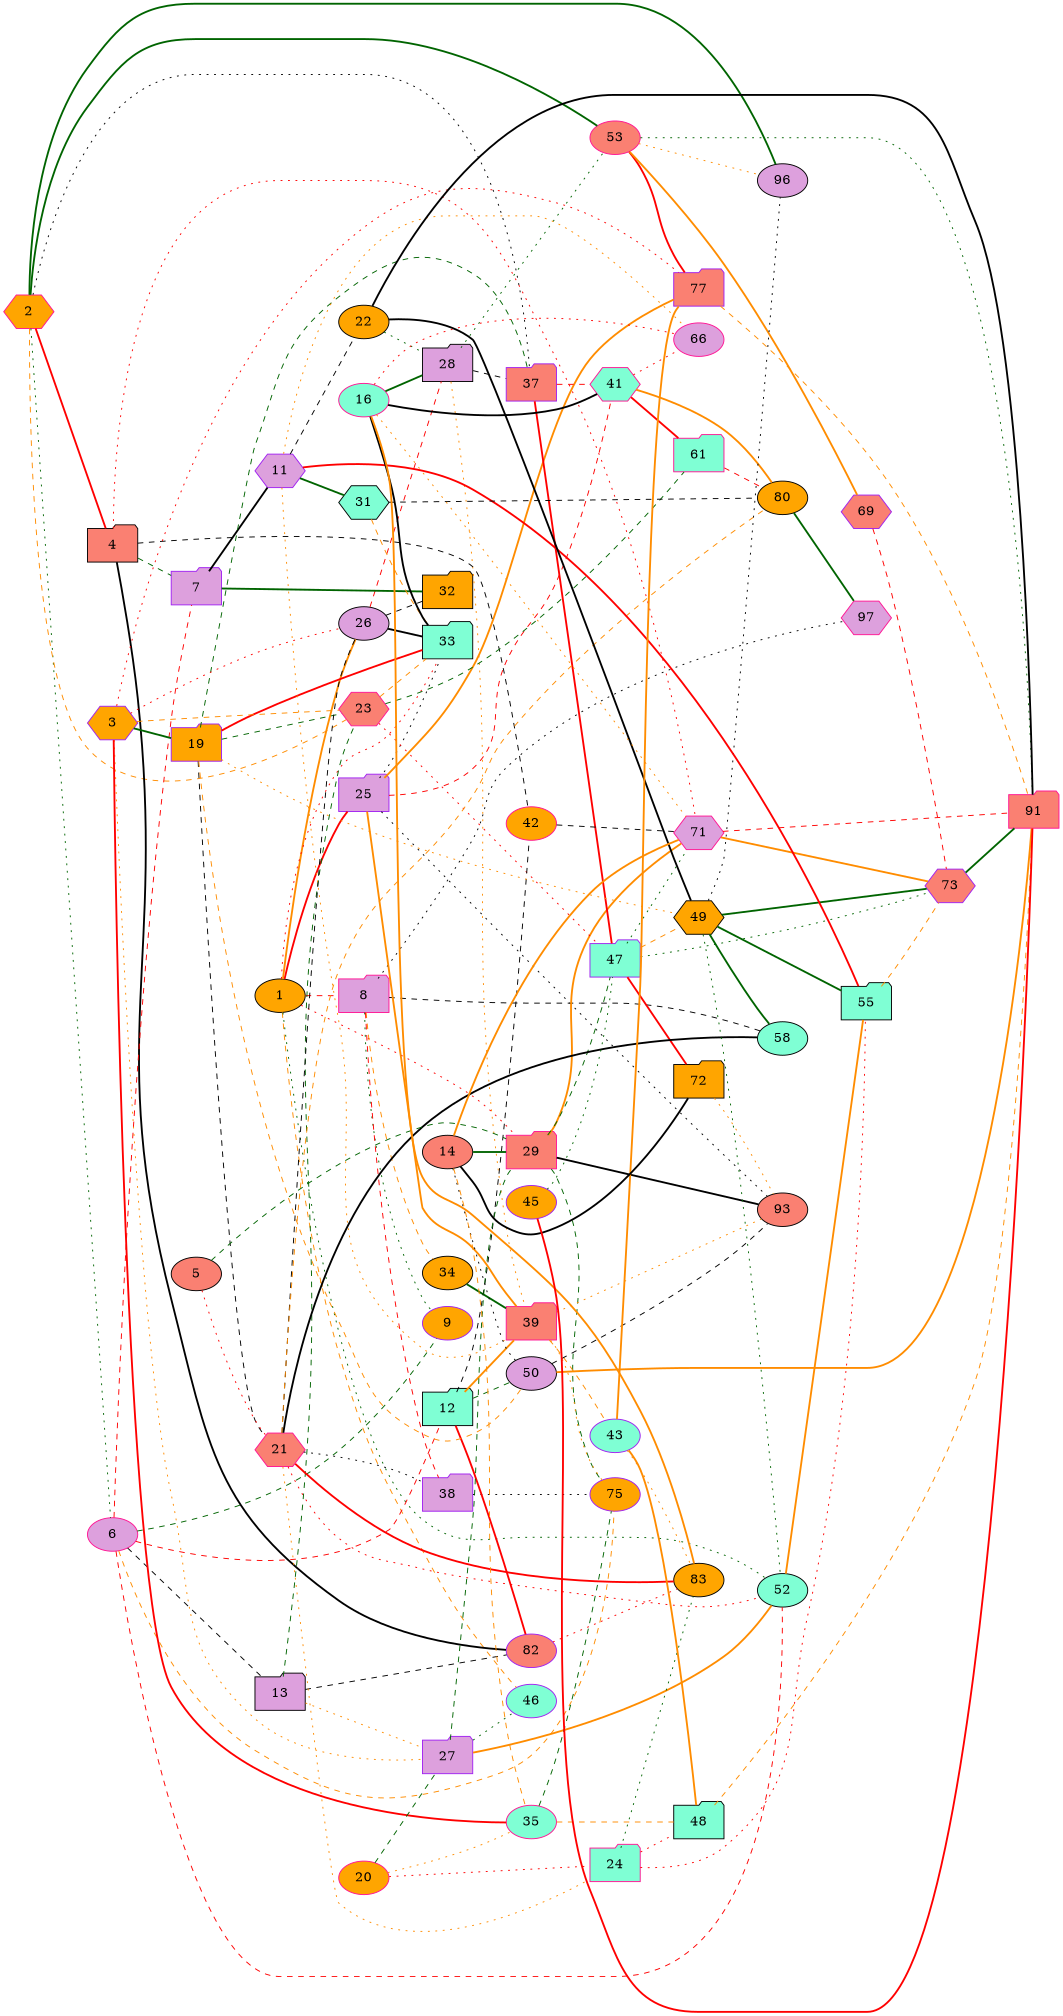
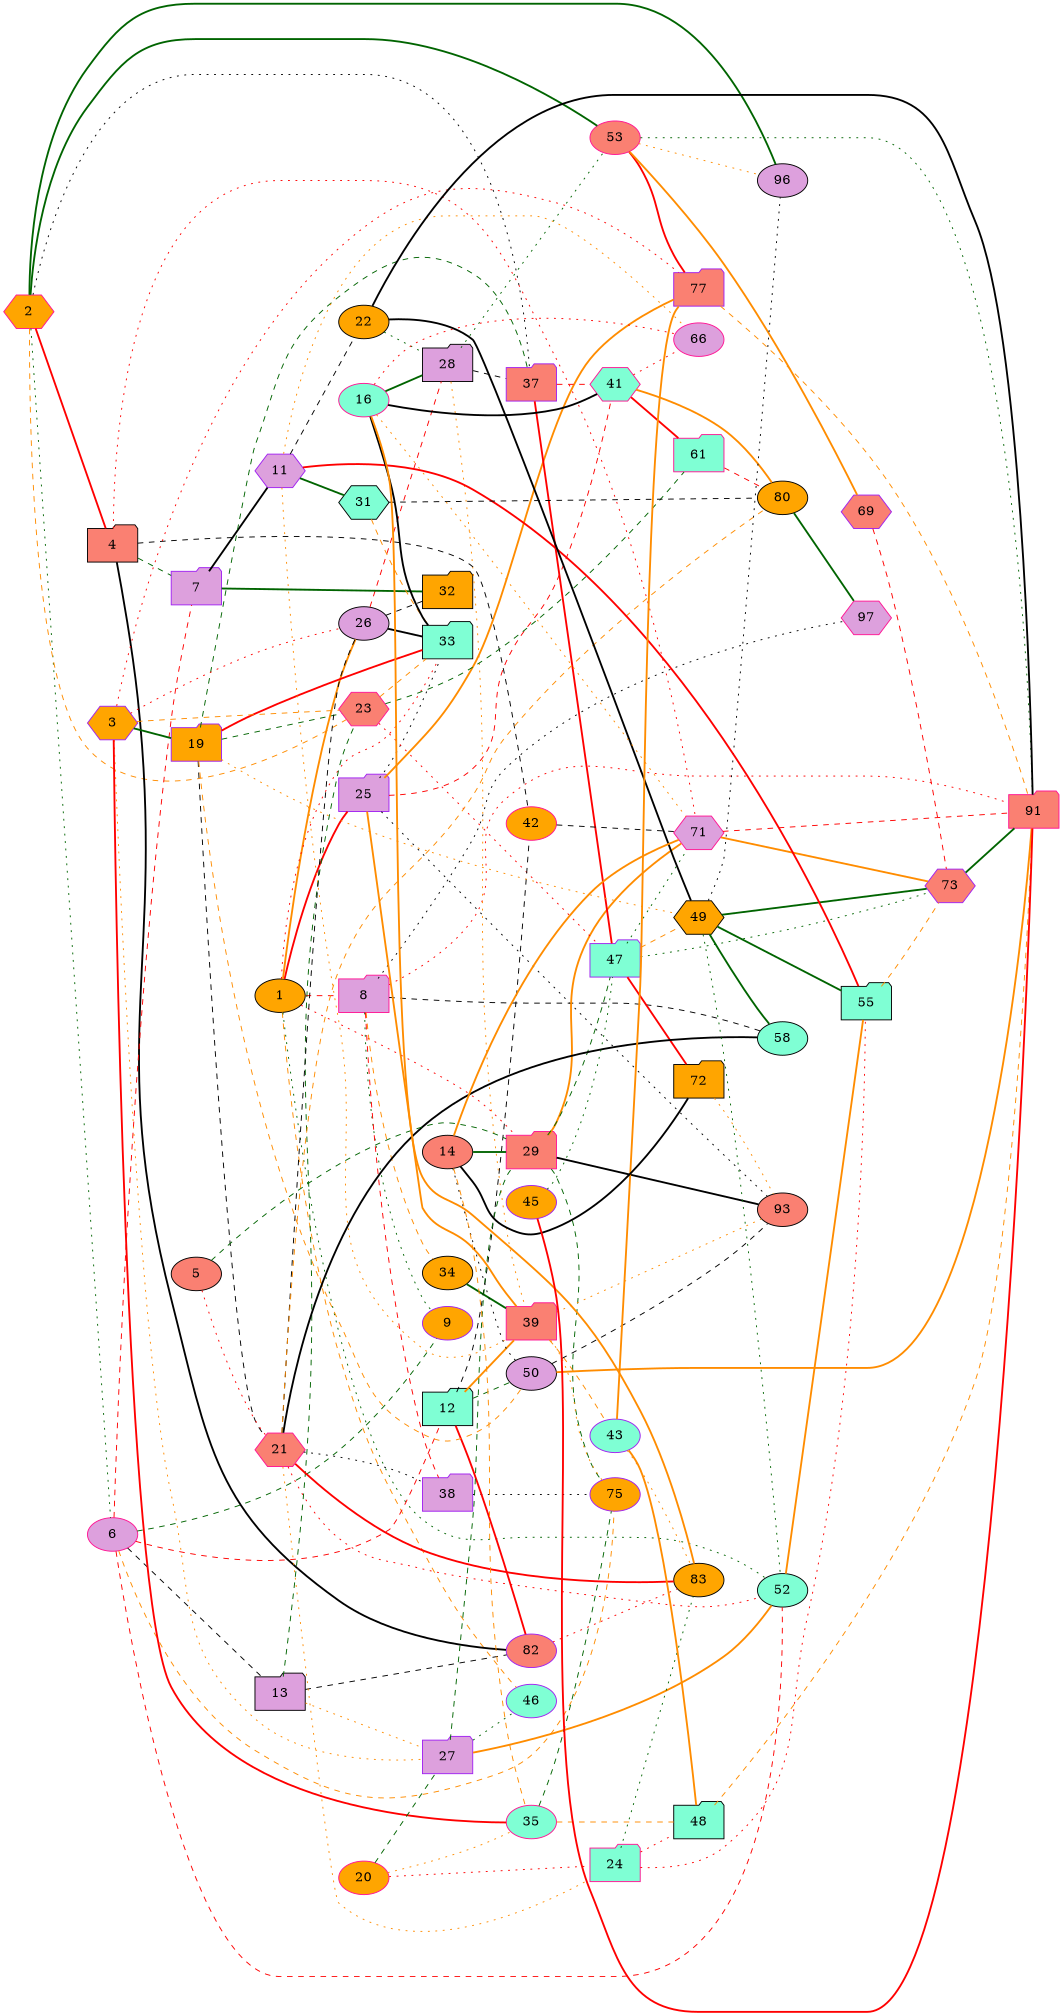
edge "91" -- "8": added
